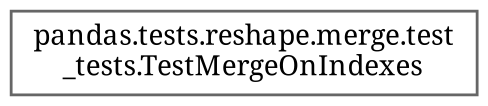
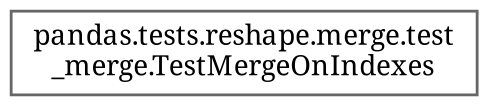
node "pandas.tests.reshape.merge.test _tests.TestMergeOnIndexes": label "pandas.tests.reshape.merge.test _tests.TestMergeOnIndexes" -> "pandas.tests.reshape.merge.test _merge.TestMergeOnIndexes"
